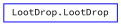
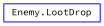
node "LootDrop.LootDrop": label "LootDrop.LootDrop" -> "Enemy.LootDrop"
